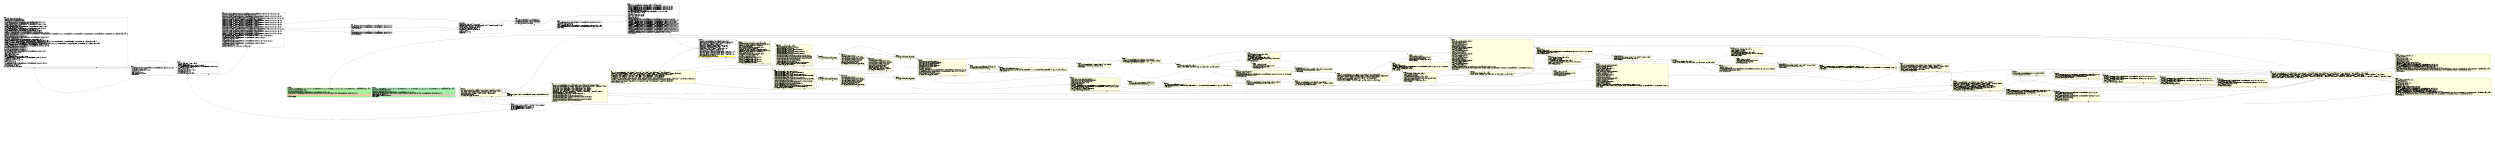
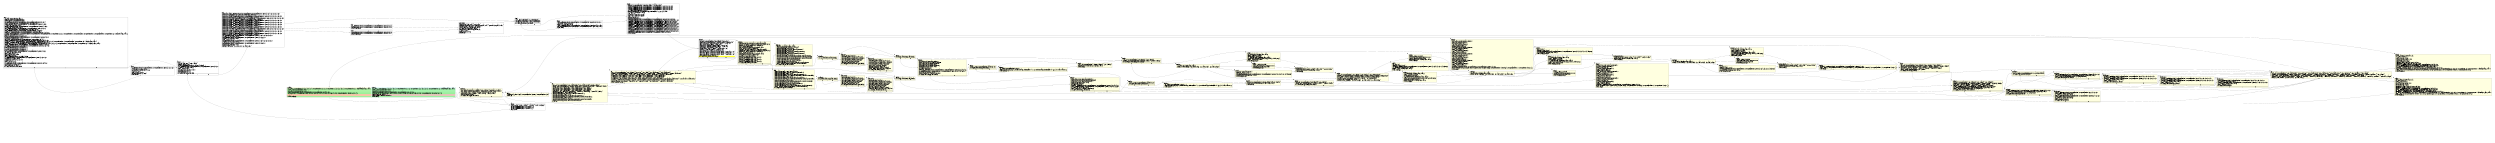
node "land.rhs:": text "%cmp37 = icmp sgt i32 %16, %conv34" -> "%struct37 = icmp sgt i32 %16, %conv34"
node "land.lhs.true421:": added
